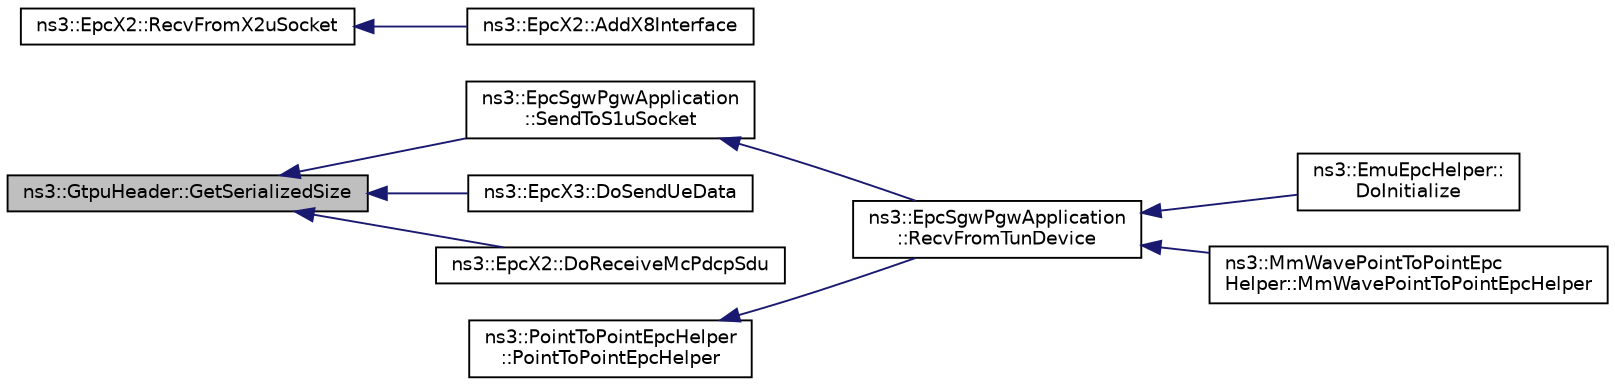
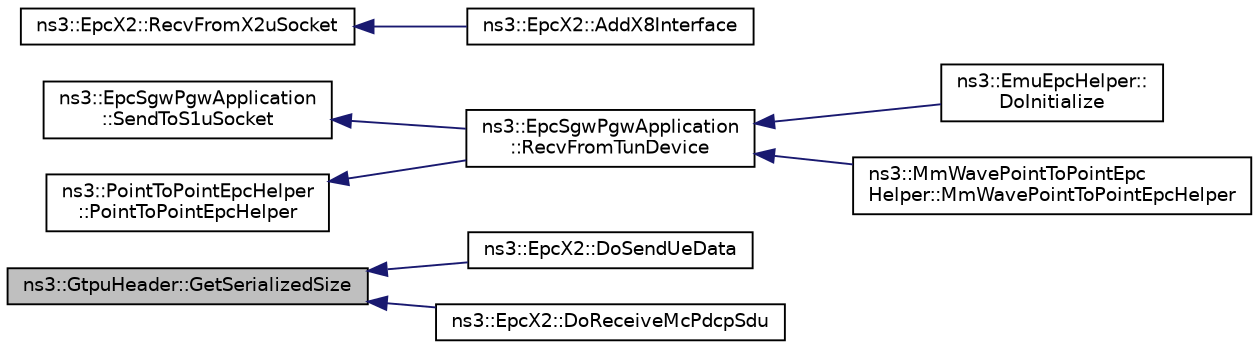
edge "ns3::EpcSgwPgwApplication ::SendToS1uSocket" -> "ns3::GtpuHeader::GetSerializedSize": removed
node "ns3::EpcX3::DoSendUeData": label "ns3::EpcX3::DoSendUeData" -> "ns3::EpcX2::DoSendUeData"
